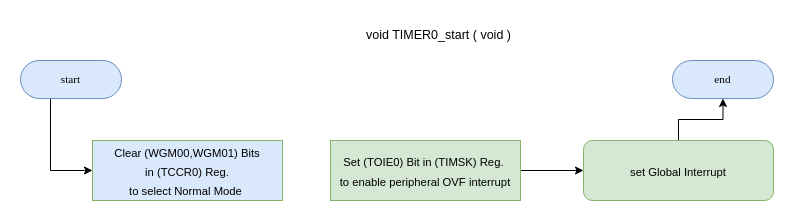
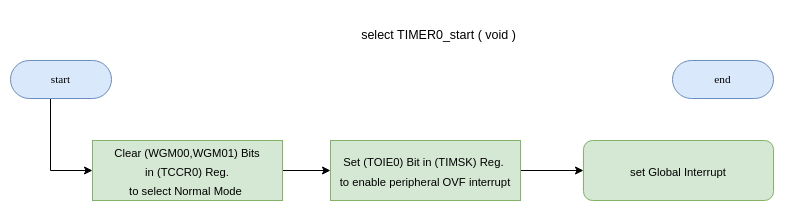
node "void TIMER0_start ( void )": label "void TIMER0_start ( void )" -> "select TIMER0_start ( void )"
node "start": moved (71, 80) -> (61, 80)
edge "set Global Interrupt" -> "end": removed
node "Clear (WGM00,WGM01) Bits in (TCCR0) Reg. to select Normal Mode": fillcolor #dae8fc -> #d5e8d4
edge "Clear (WGM00,WGM01) Bits in (TCCR0) Reg. to select Normal Mode" -> "Set (TOIE0) Bit in (TIMSK) Reg. to enable peripheral OVF interrupt": added
